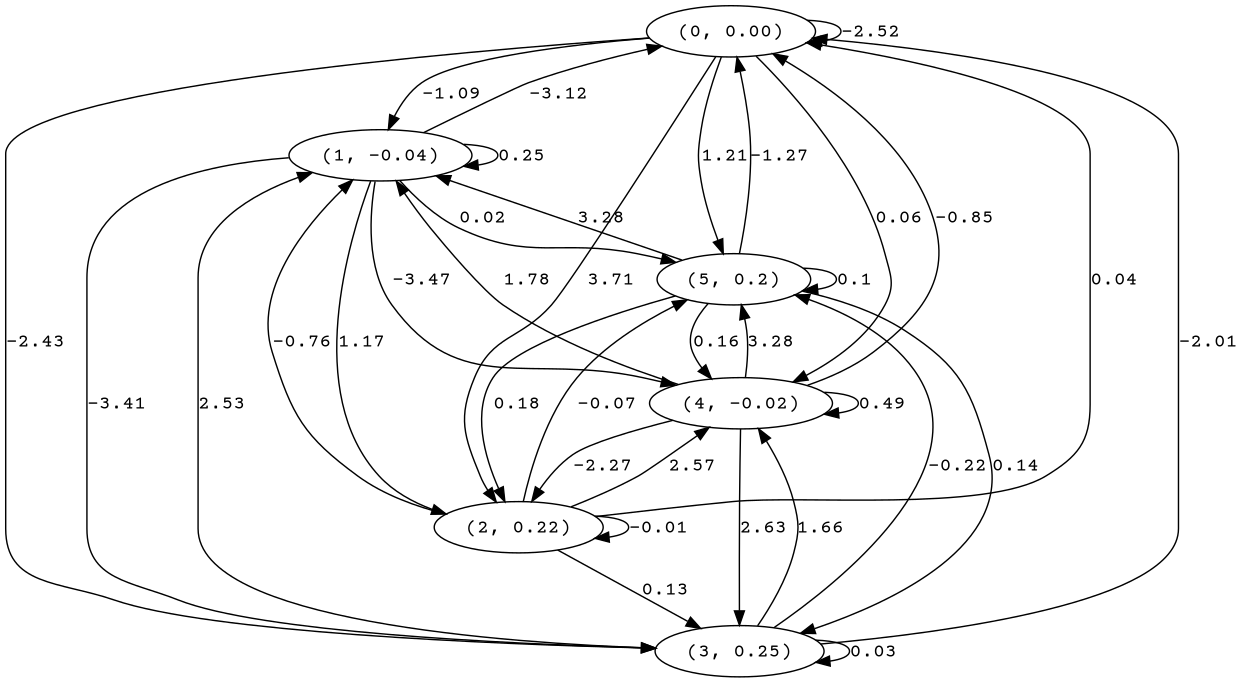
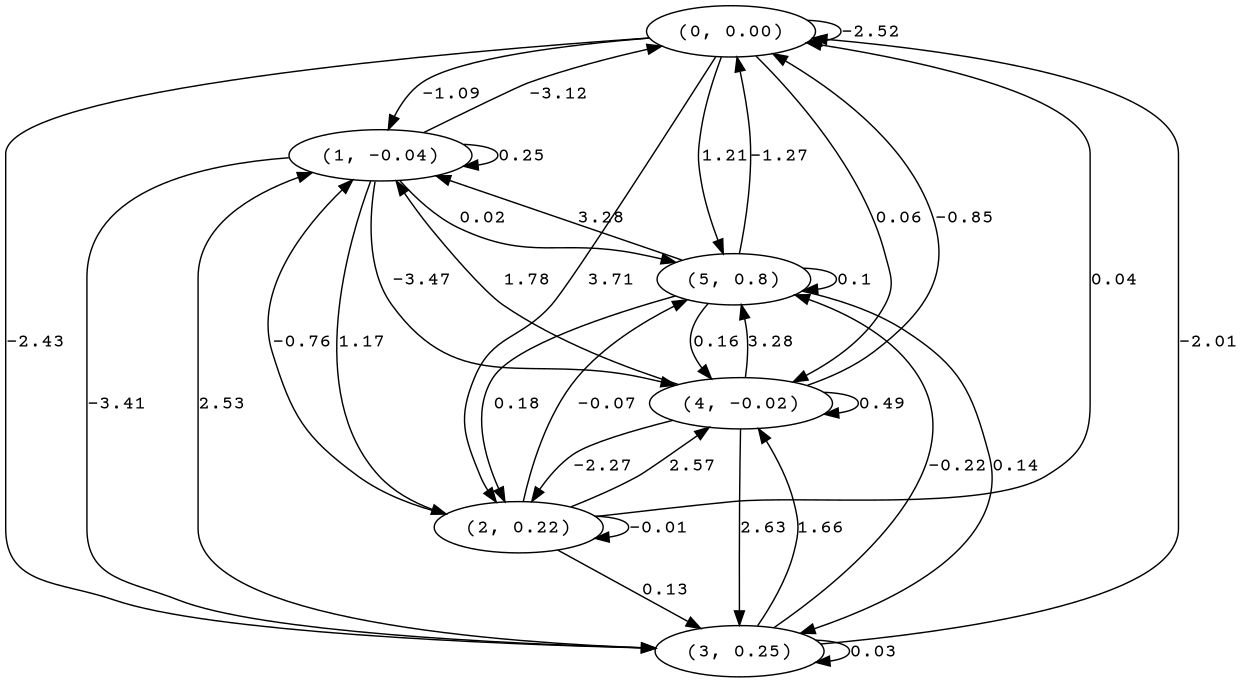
node "(5, 0.2)": label "(5, 0.2)" -> "(5, 0.8)"
